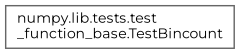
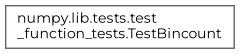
node "numpy.lib.tests.test _function_base.TestBincount": label "numpy.lib.tests.test _function_base.TestBincount" -> "numpy.lib.tests.test _function_tests.TestBincount"
